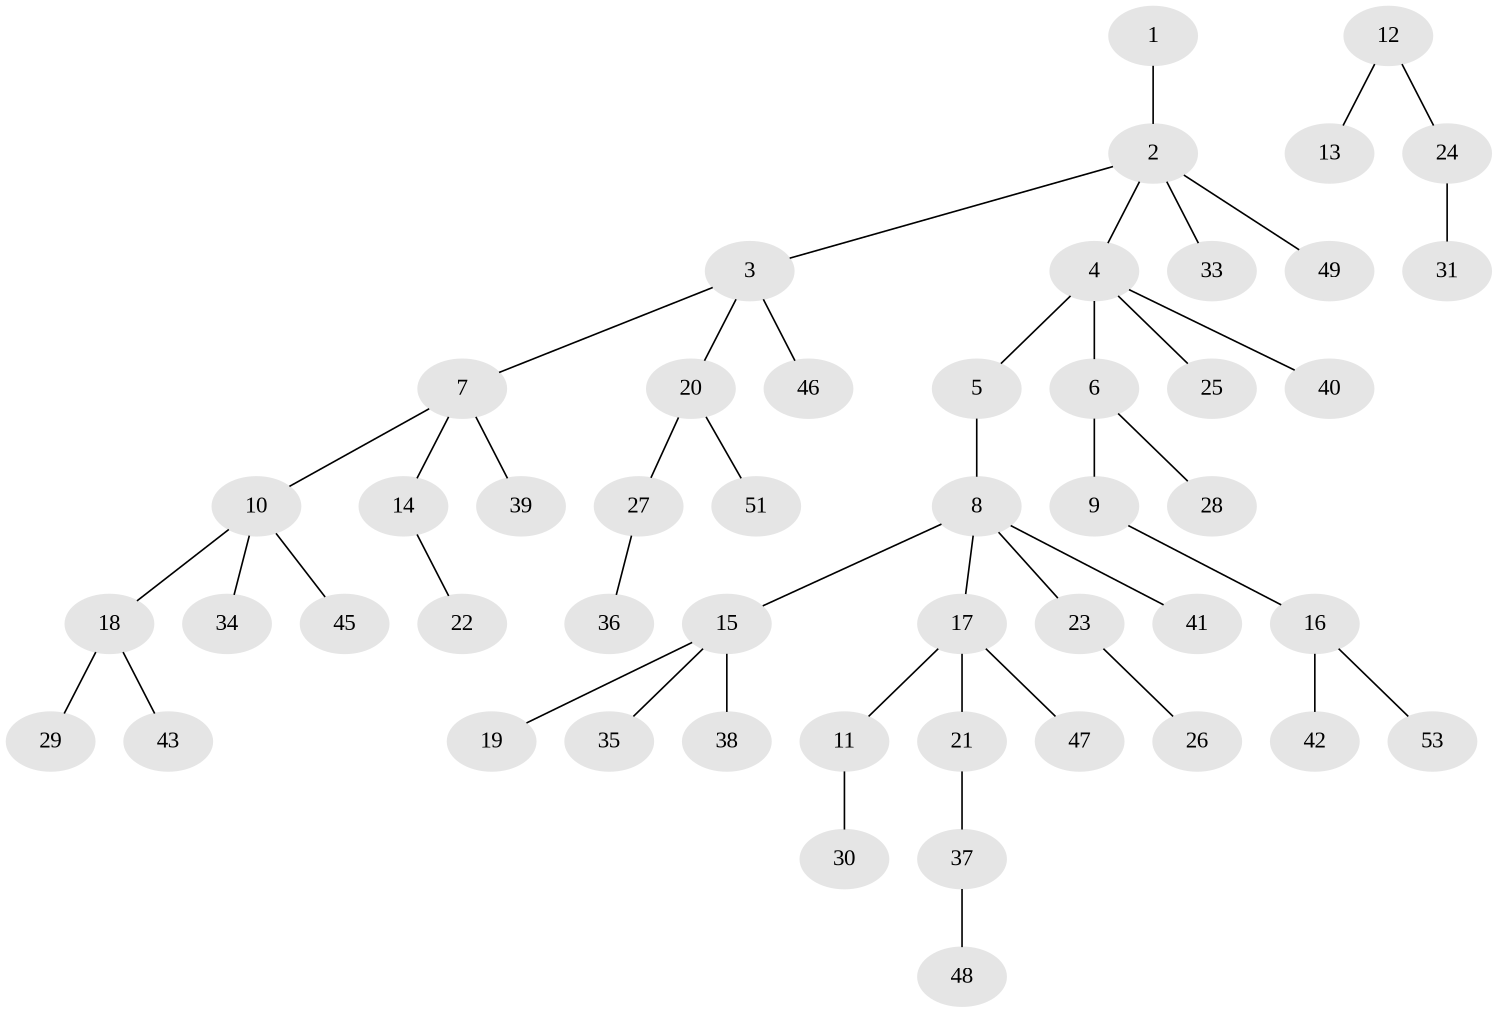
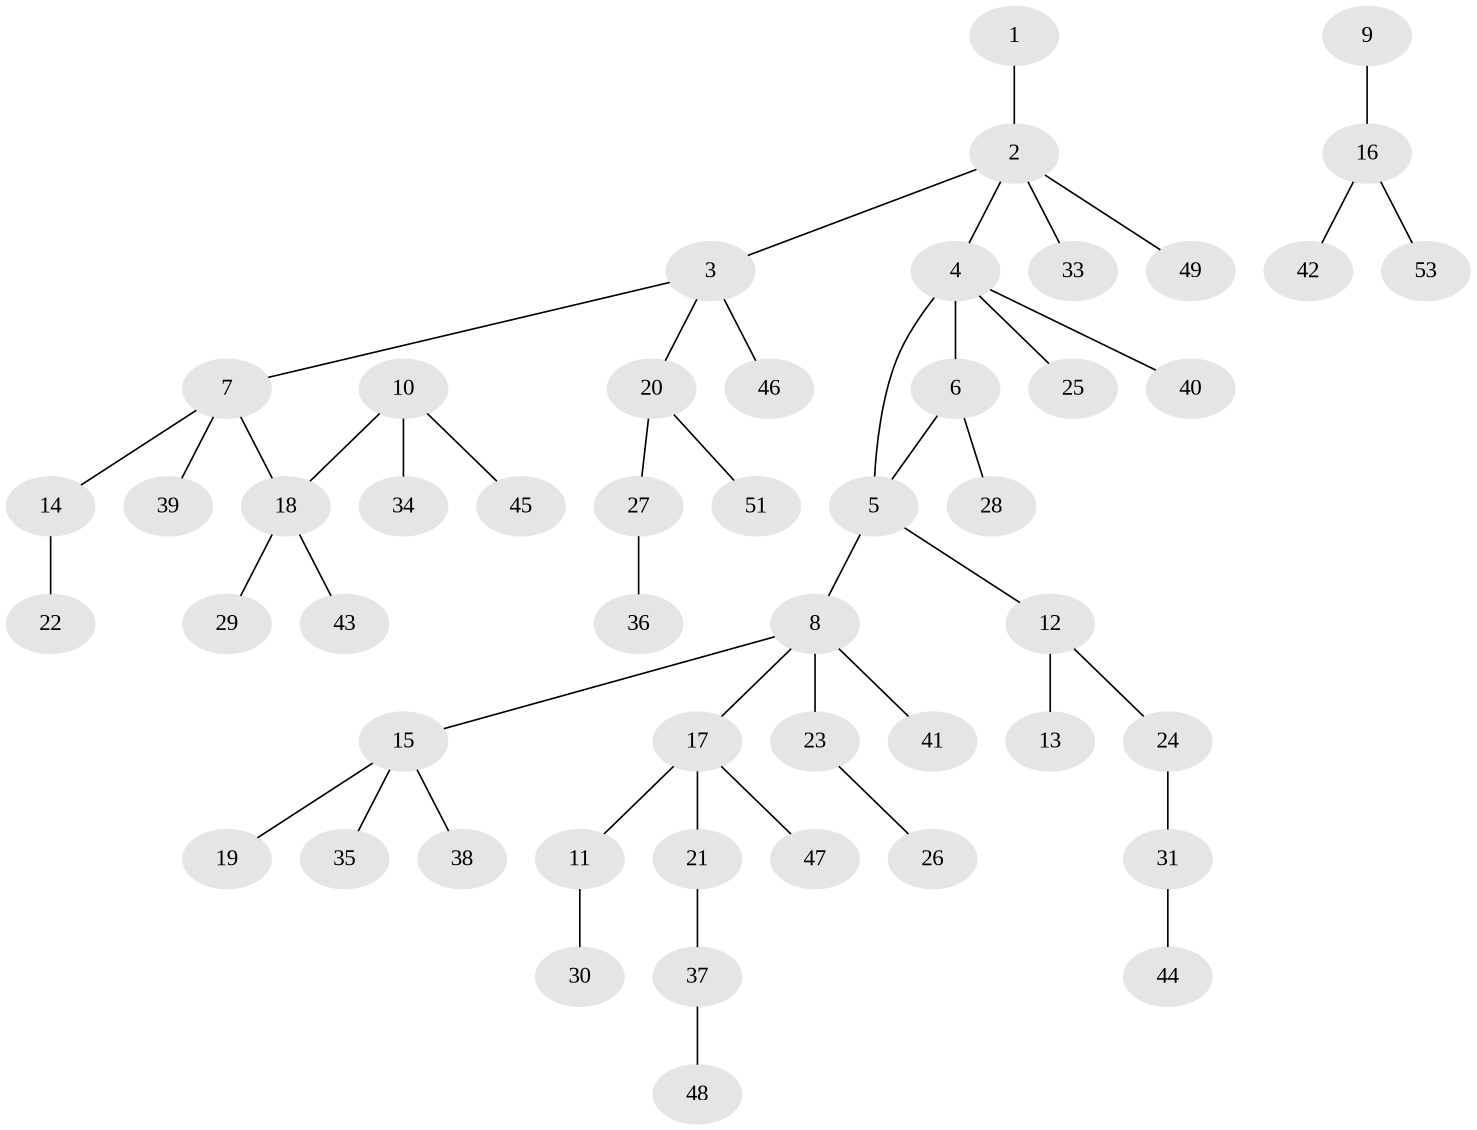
edge "7" -- "10": now "7" -- "18"
edge "6" -- "9": now "6" -- "5"
edge "5" -- "12": added
node "44": added
